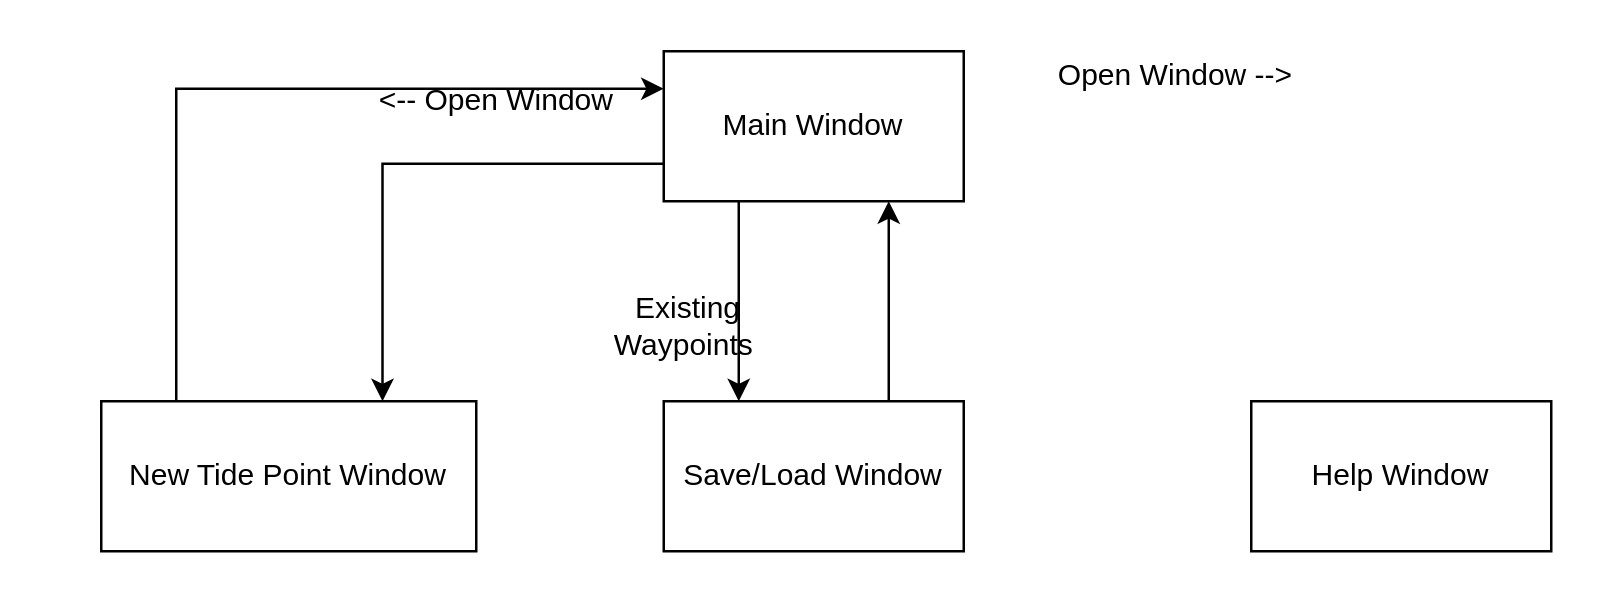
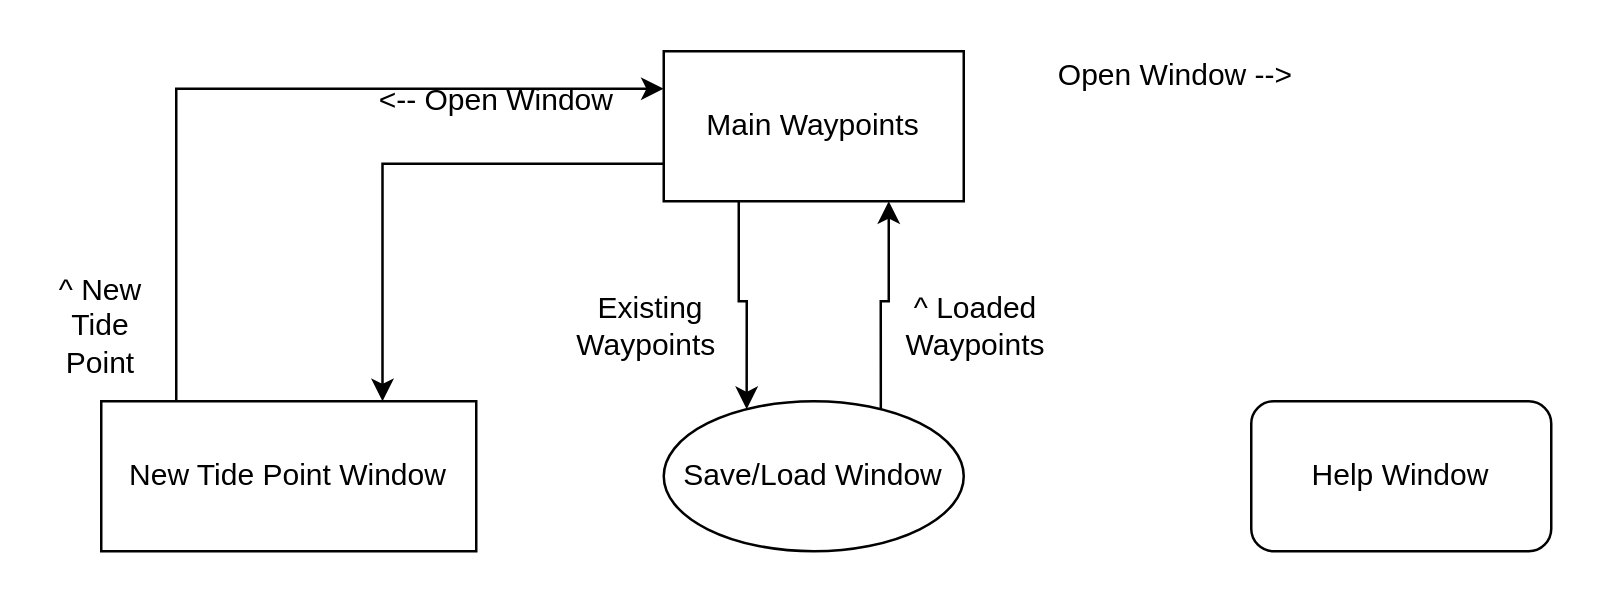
node "Main Window": label "Main Window" -> "Main Waypoints"
node "^ New Tide Point": added
node "Existing Waypoints": moved (689, 326) -> (651, 326)
node "^ Loaded Waypoints": added
node "Save/Load Window": shape rectangle -> ellipse
node "Help Window": shape rectangle -> rounded rectangle
